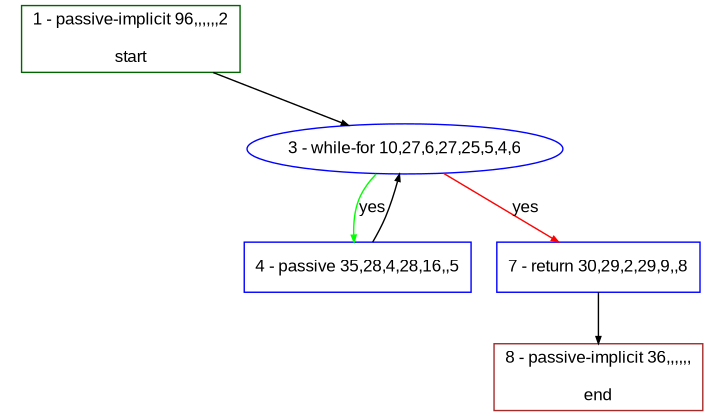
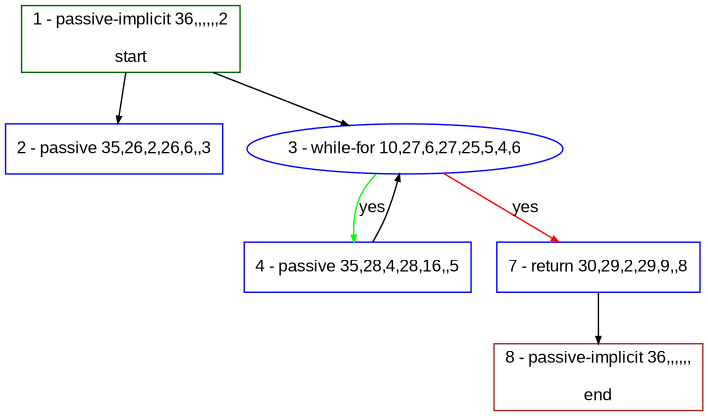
node "1 - passive-implicit 96,,,,,,2 start": label "1 - passive-implicit 96,,,,,,2 start" -> "1 - passive-implicit 36,,,,,,2 start"
node "2 - passive 35,26,2,26,6,,3": added
